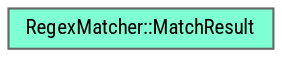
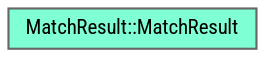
node "RegexMatcher::MatchResult": label "RegexMatcher::MatchResult" -> "MatchResult::MatchResult"
